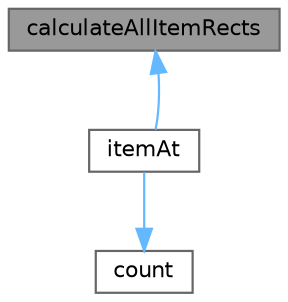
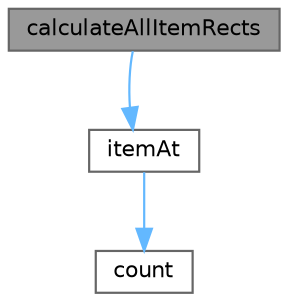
edge "itemAt" -> "calculateAllItemRects": reversed
